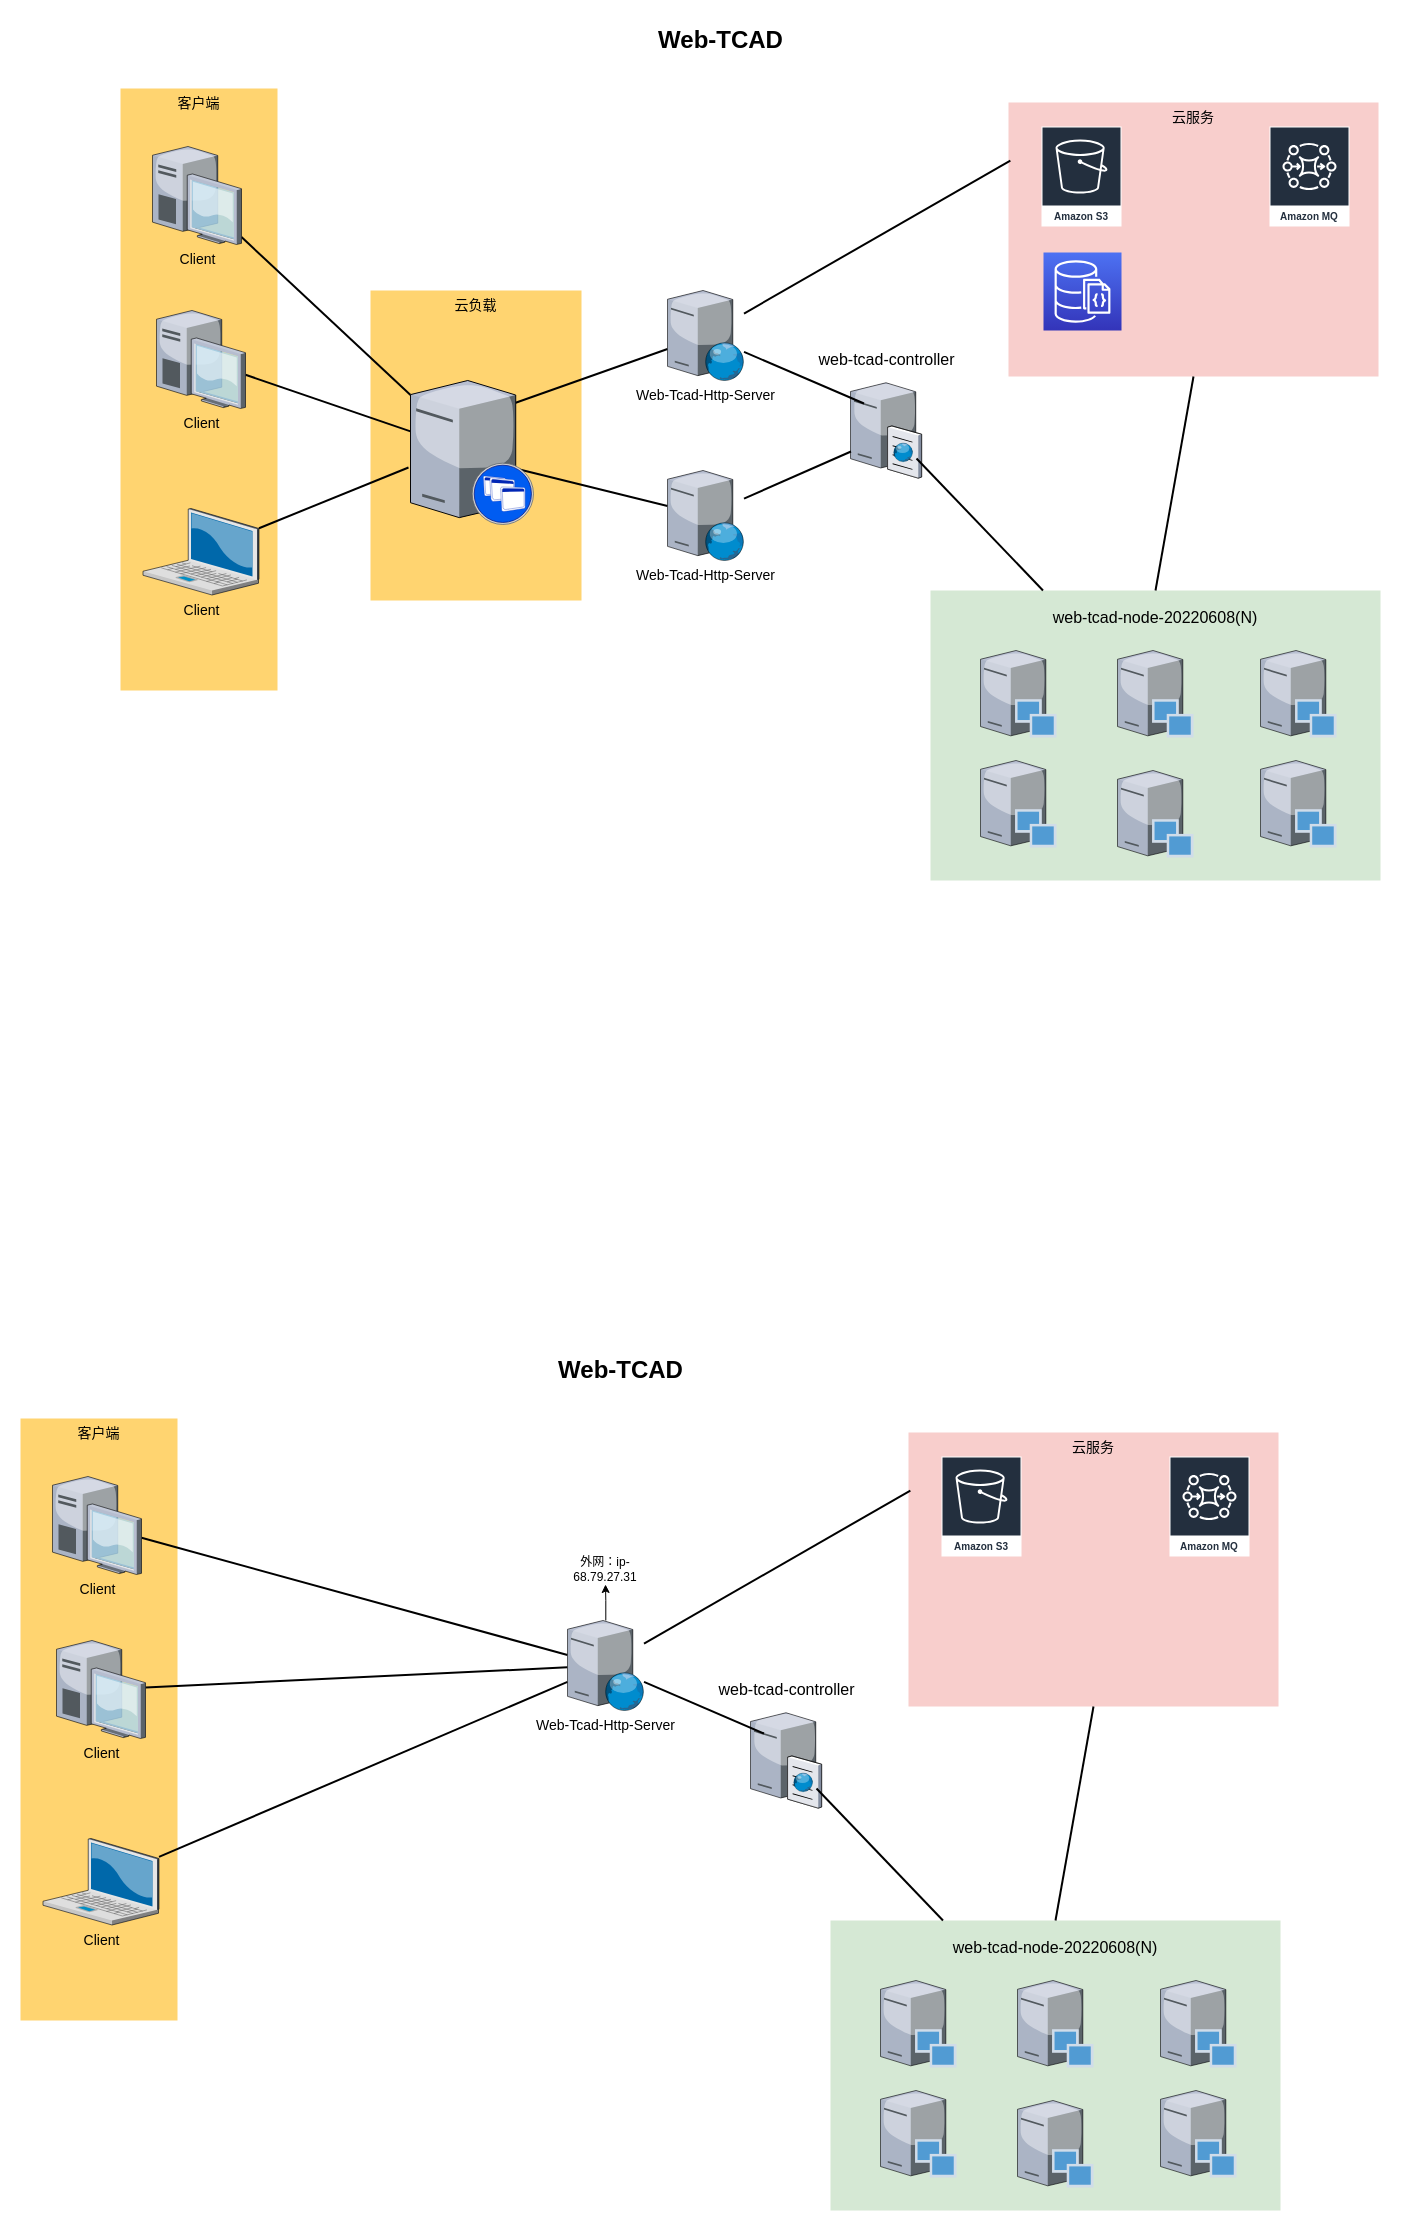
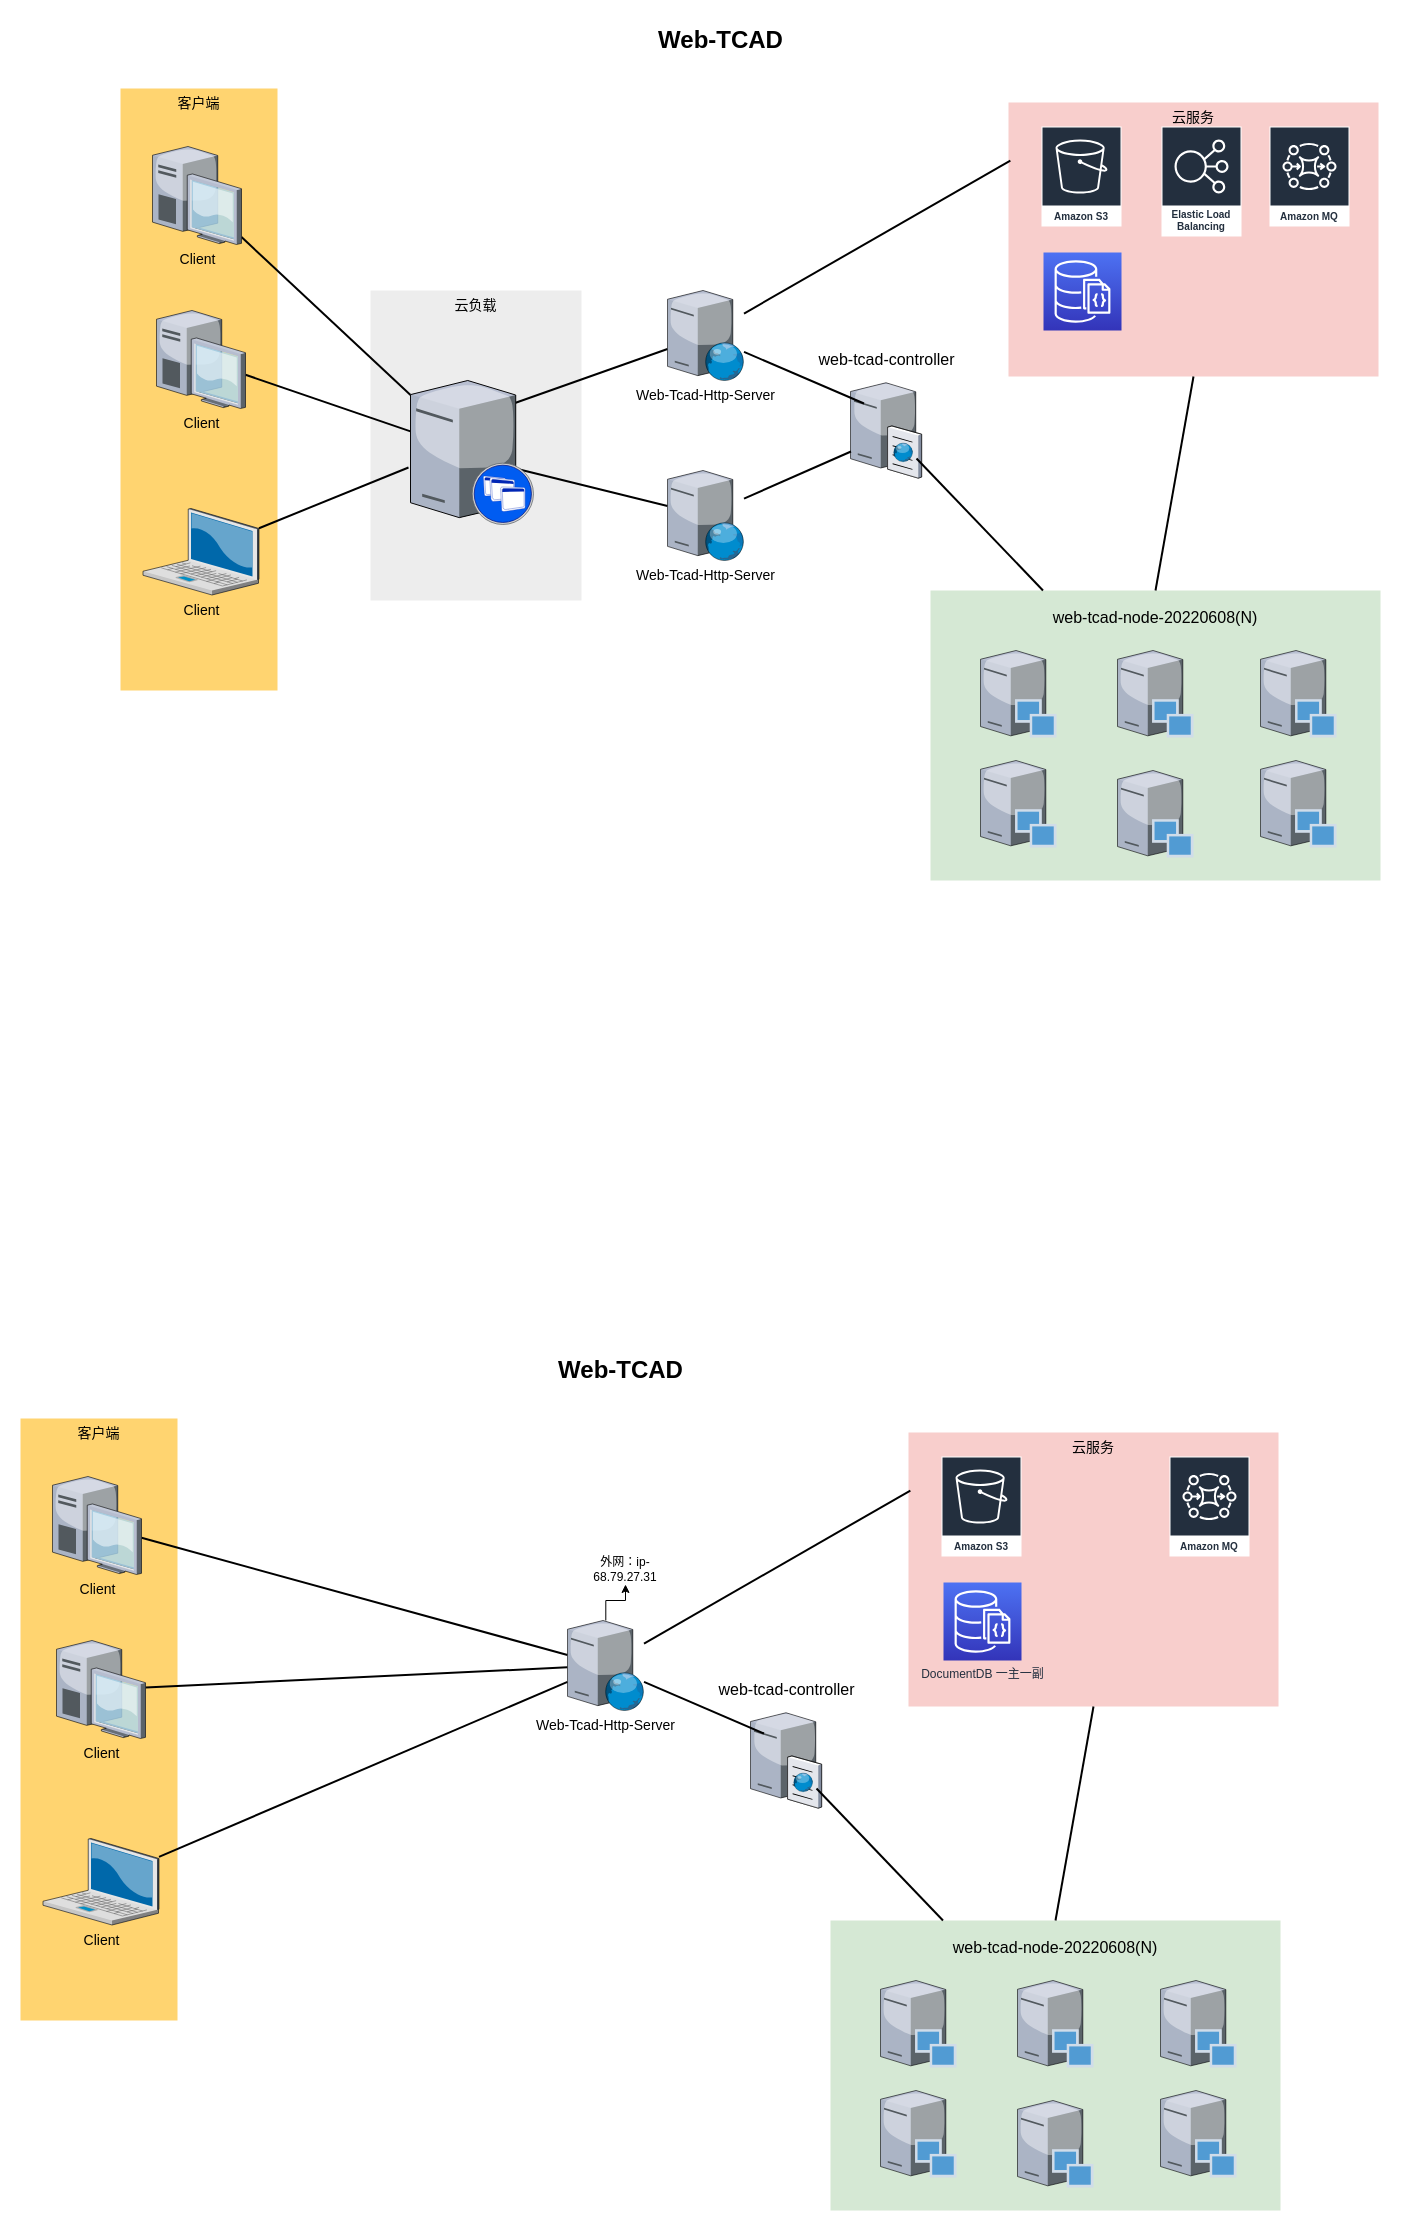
node "Elastic Load Balancing": added
node "云负载": fillcolor #ffd470 -> #ededed
node "外网：ip-68.79.27.31": moved (606, 1570) -> (626, 1570)
node "DocumentDB 一主一副": added
